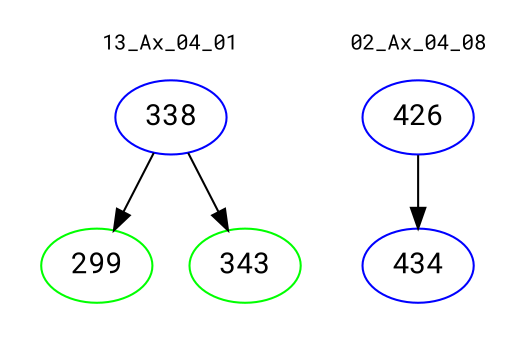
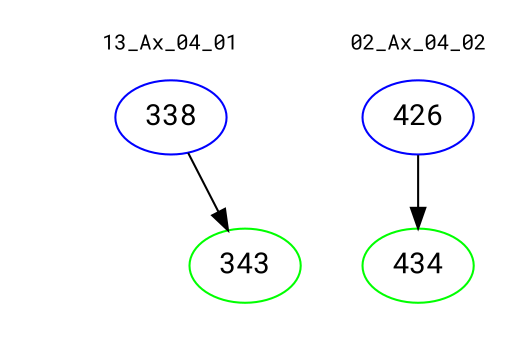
cluster "02_Ax_04_08": label "02_Ax_04_08" -> "02_Ax_04_02"
node "299": removed
node "434": color blue -> green
